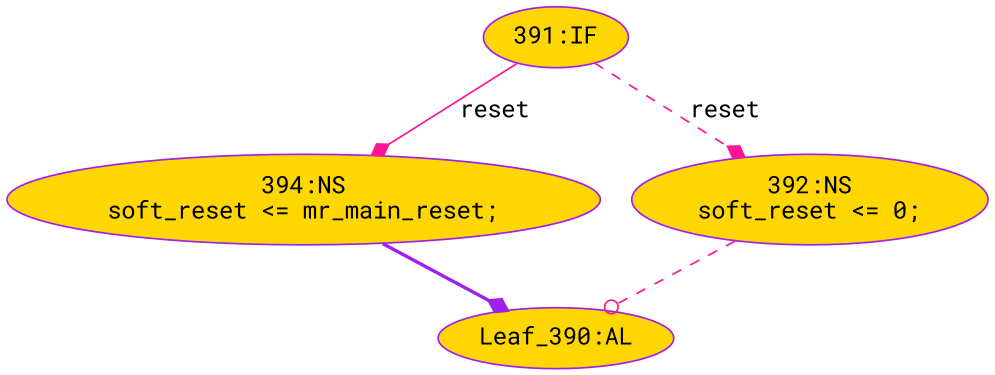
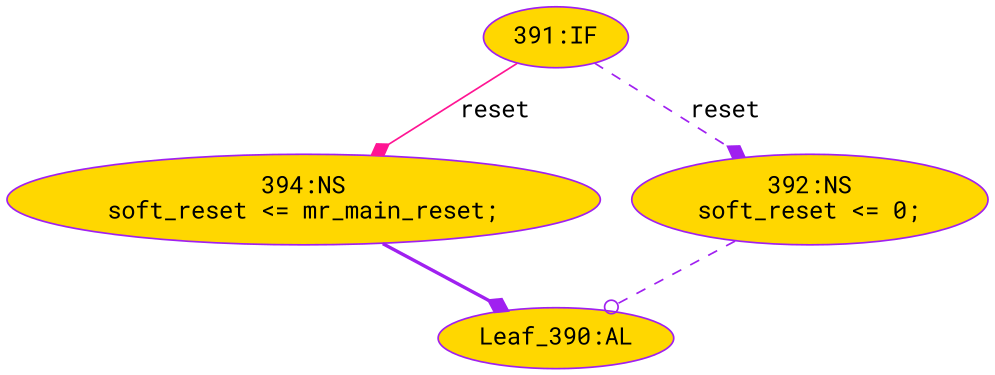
edge "391:IF" -> "392:NS soft_reset <= 0;": color deeppink -> purple
edge "392:NS soft_reset <= 0;" -> "Leaf_390:AL": color deeppink -> purple
